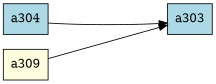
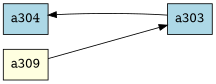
edge "a304" -> "a303": reversed
